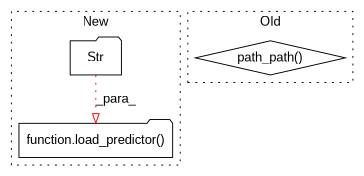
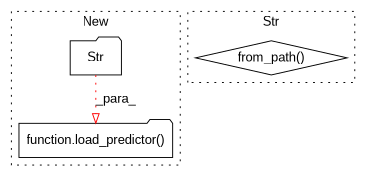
cluster "Old": label "Old" -> "Str"
node "path_path()": label "path_path()" -> "from_path()"
